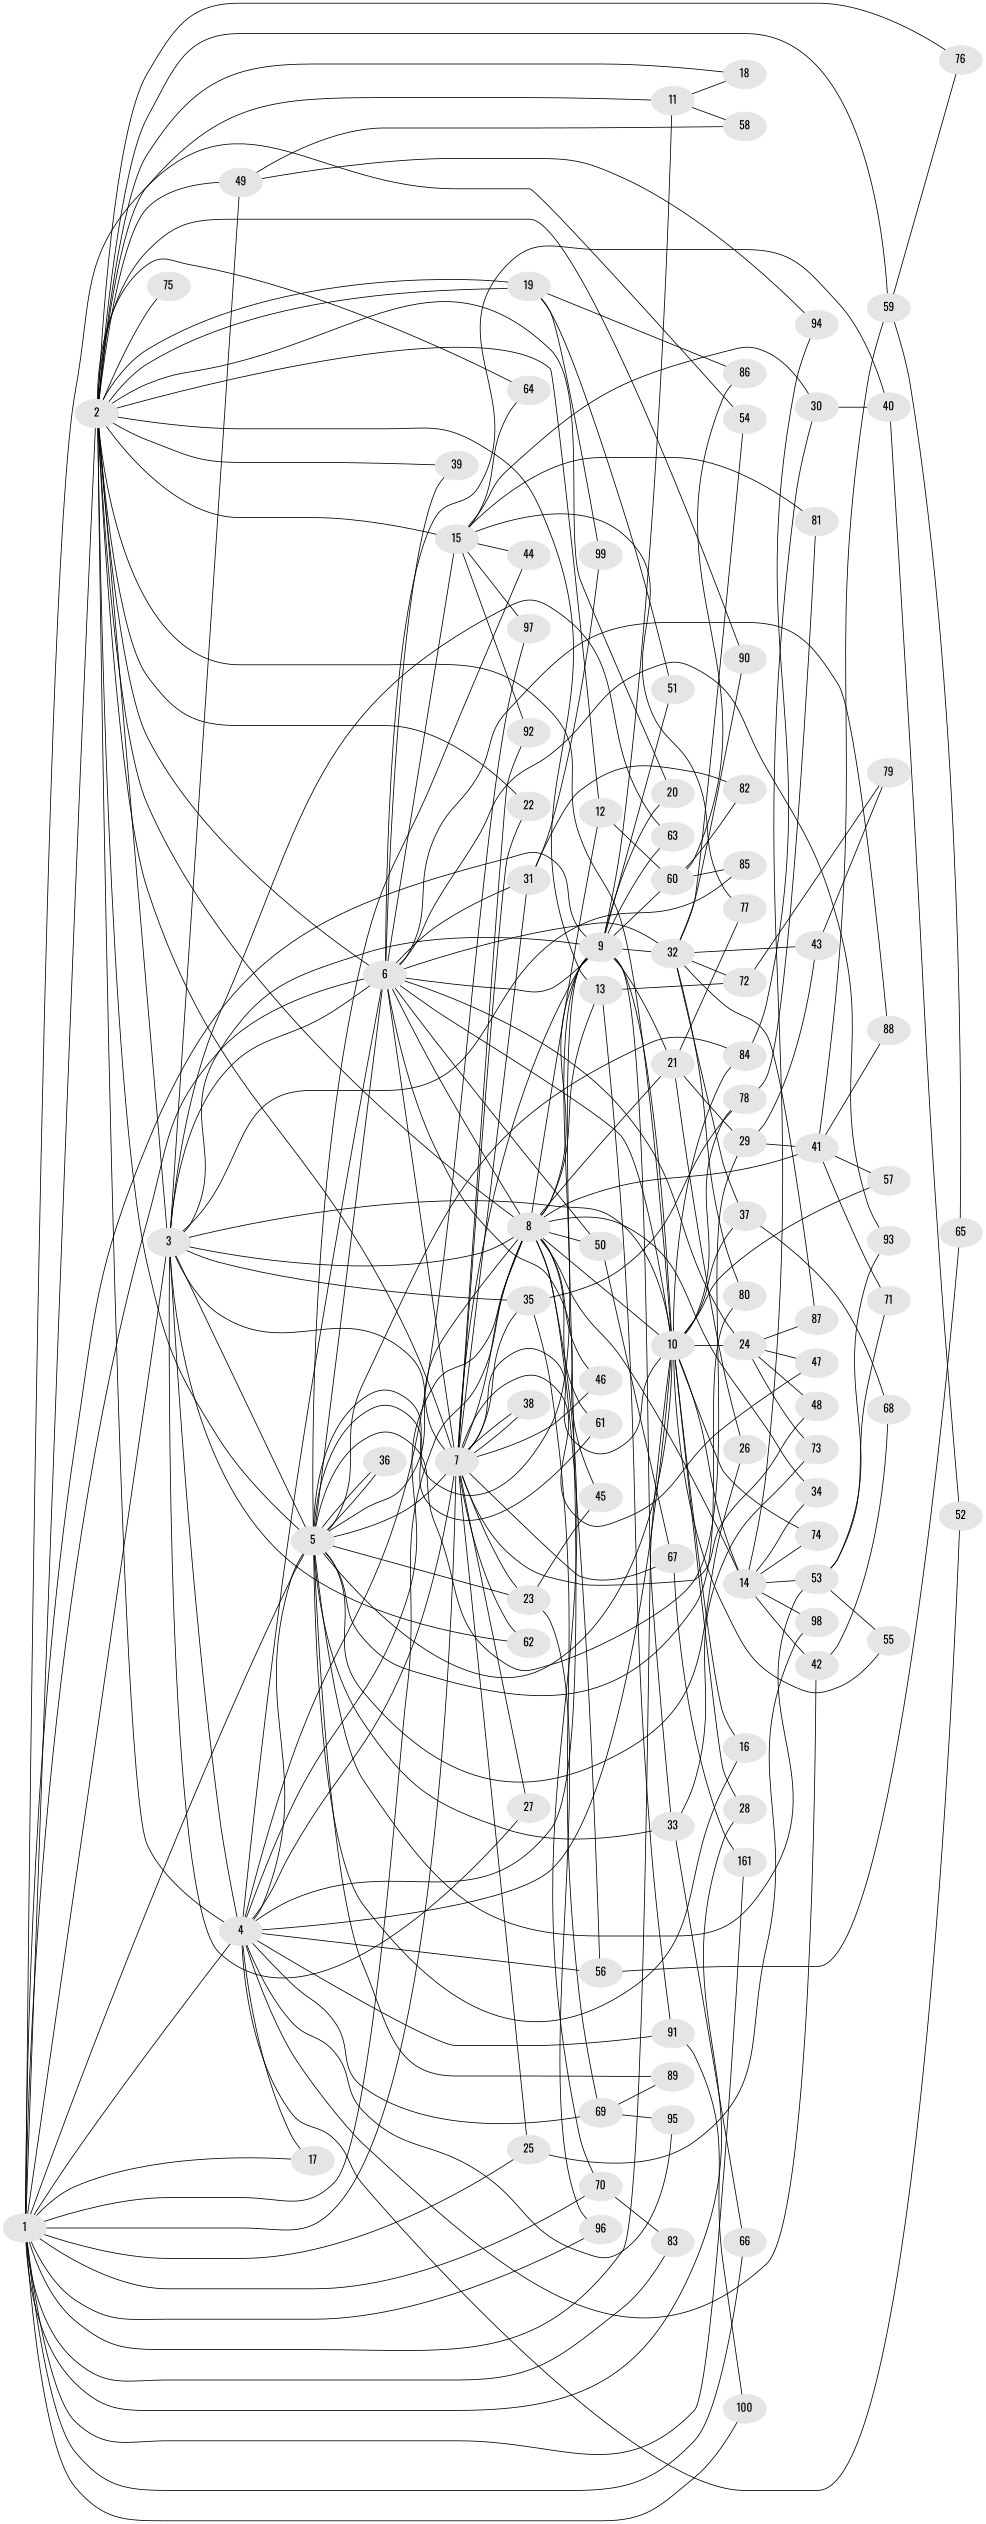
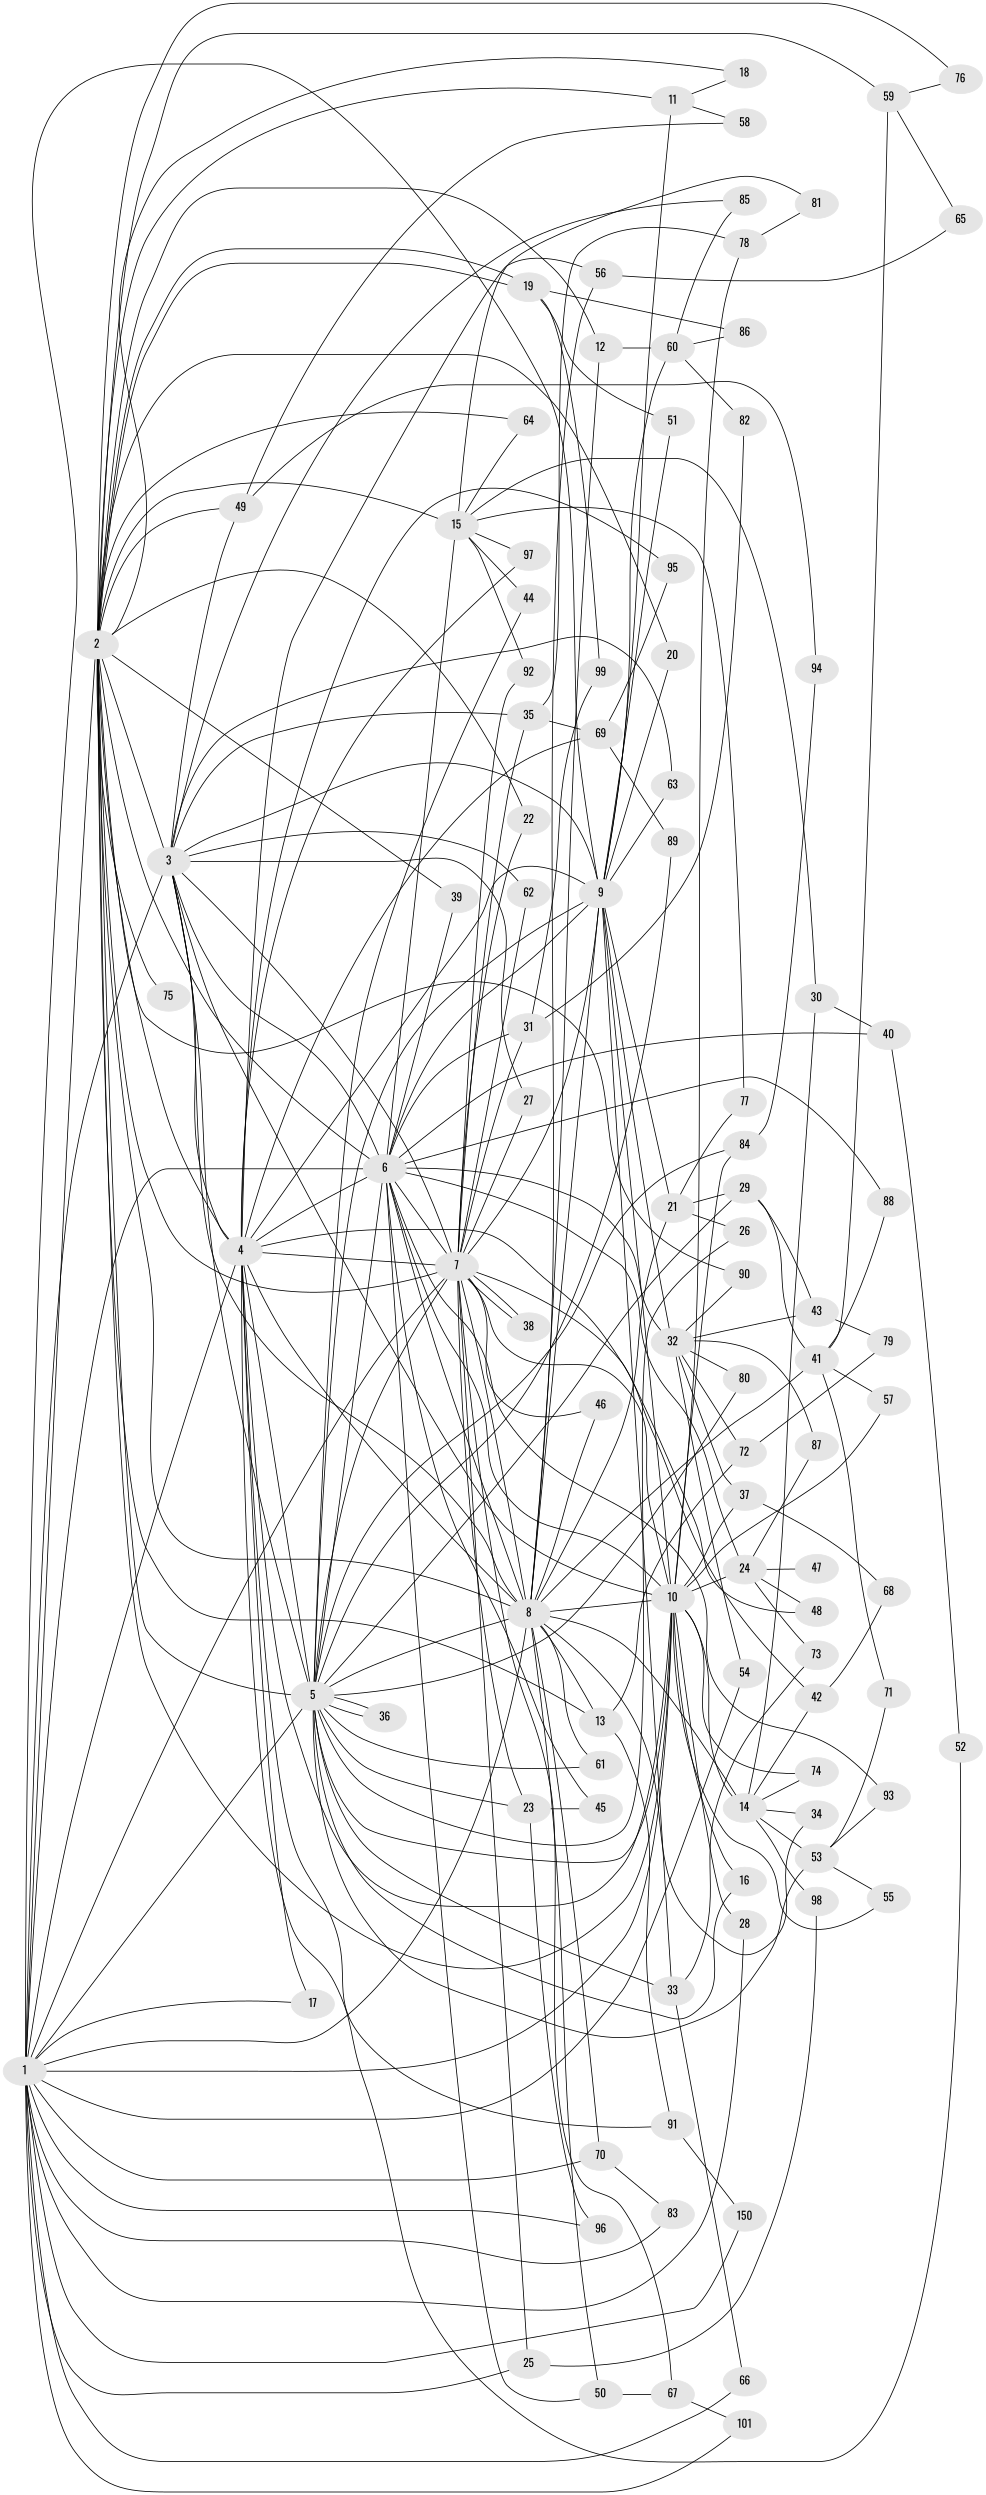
edge "47" -- "7": removed
node "161": label "161" -> "101"
node "100": label "100" -> "150"
